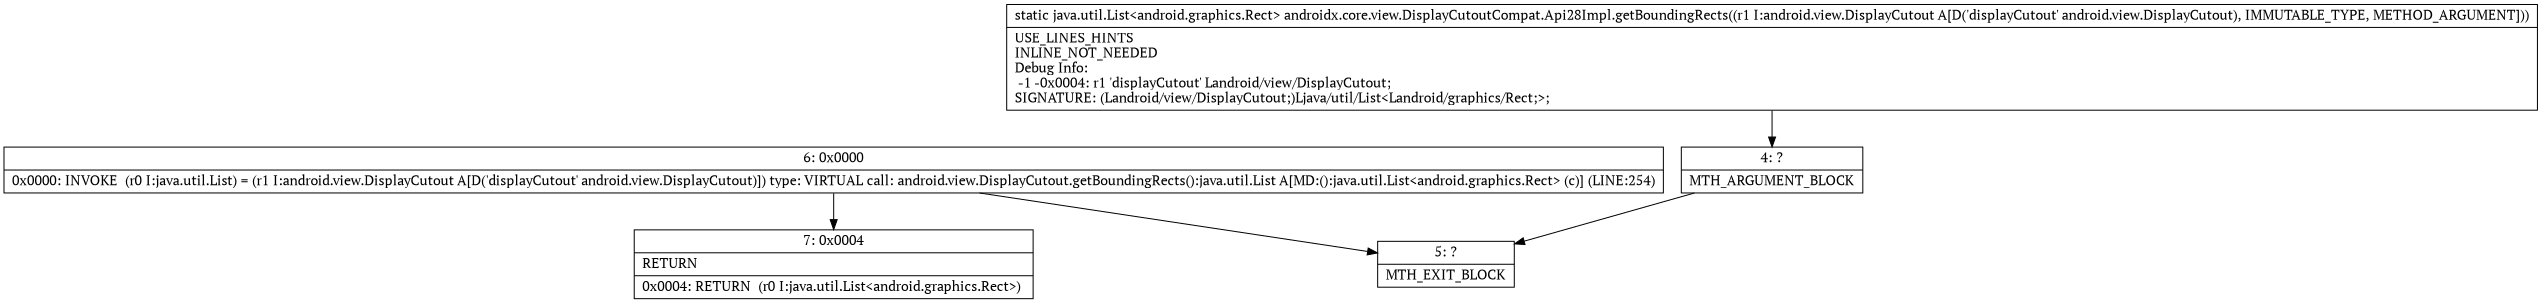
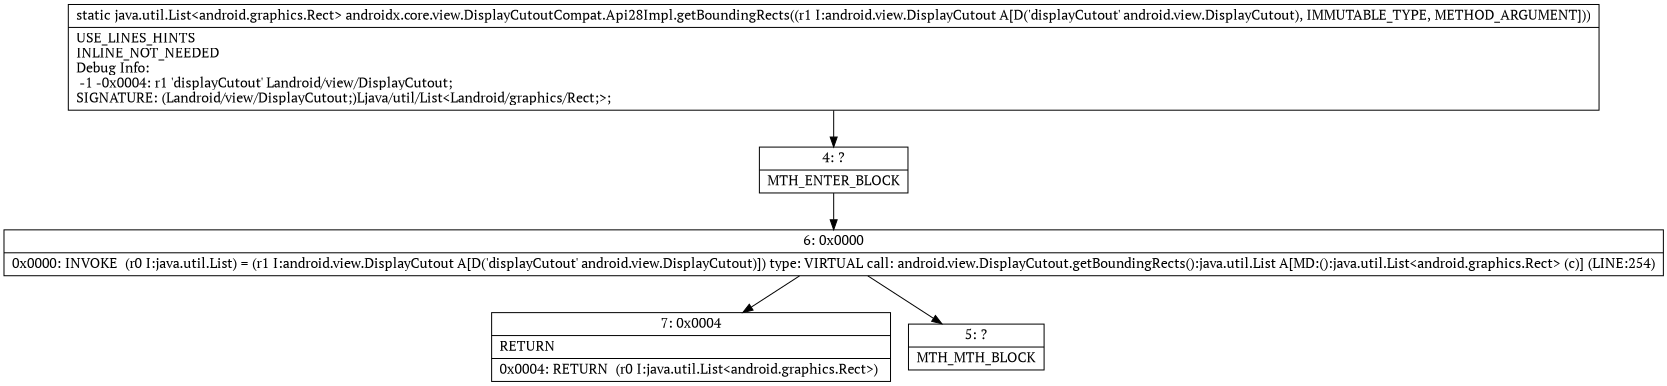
node "4: ?": text "MTH_ARGUMENT_BLOCK" -> "MTH_ENTER_BLOCK"
edge "4: ?" -> "5: ?": now "4: ?" -> "6: 0x0000"
node "5: ?": text "MTH_EXIT_BLOCK" -> "MTH_MTH_BLOCK"
